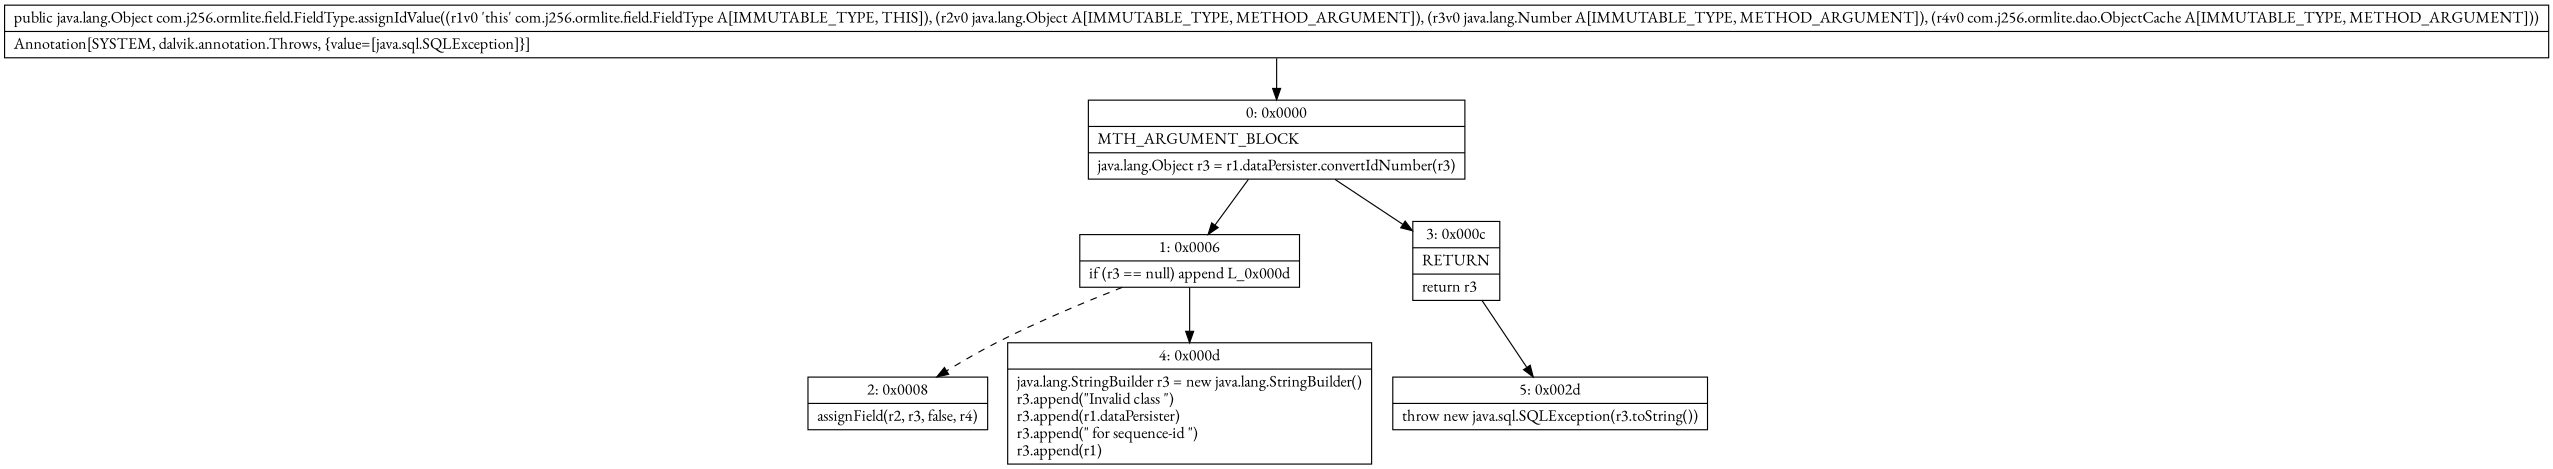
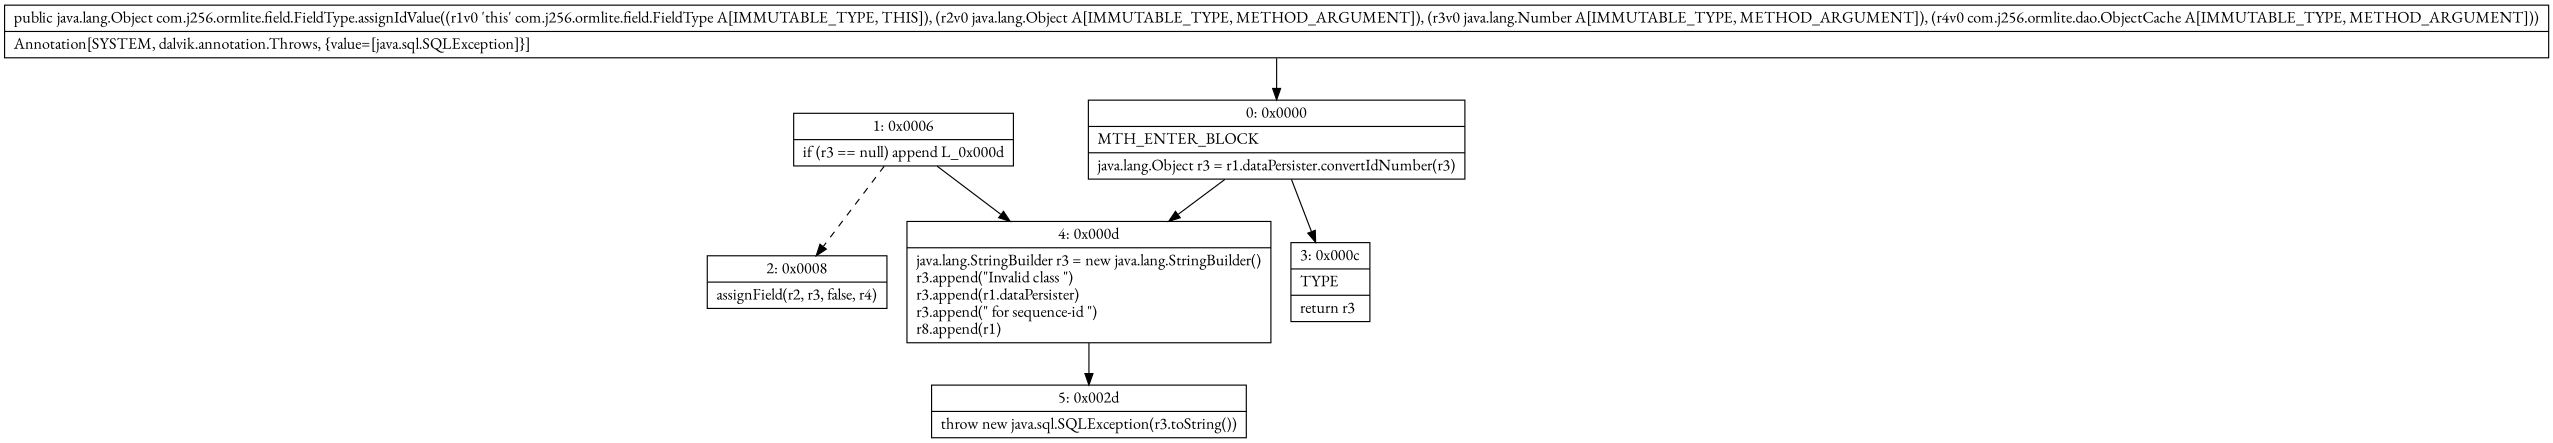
node "0: 0x0000": text "MTH_ARGUMENT_BLOCK" -> "MTH_ENTER_BLOCK"
edge "0: 0x0000" -> "1: 0x0006": now "0: 0x0000" -> "4: 0x000d"
node "3: 0x000c": text "RETURN" -> "TYPE"
edge "3: 0x000c" -> "5: 0x002d": now "4: 0x000d" -> "5: 0x002d"
node "4: 0x000d": text "r3.append(r1)" -> "r8.append(r1)"
